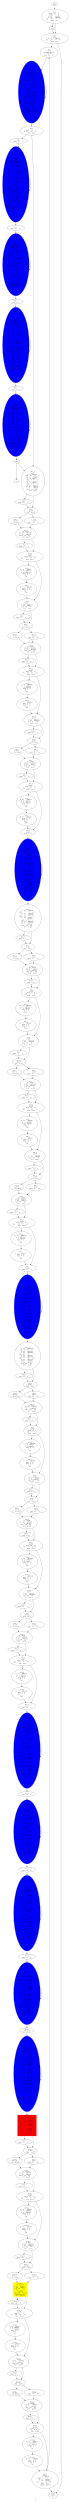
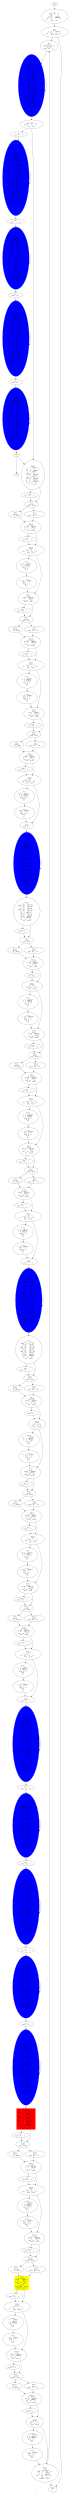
node "B3_0": removed
